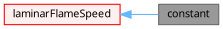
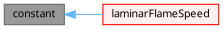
edge "constant" -> "laminarFlameSpeed": reversed
